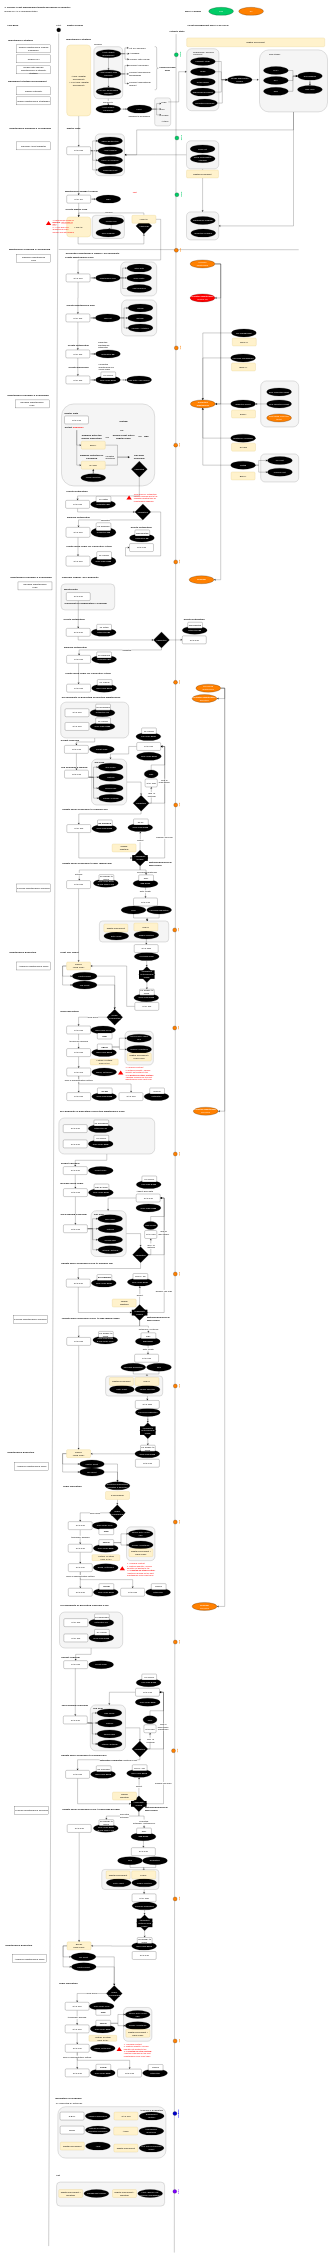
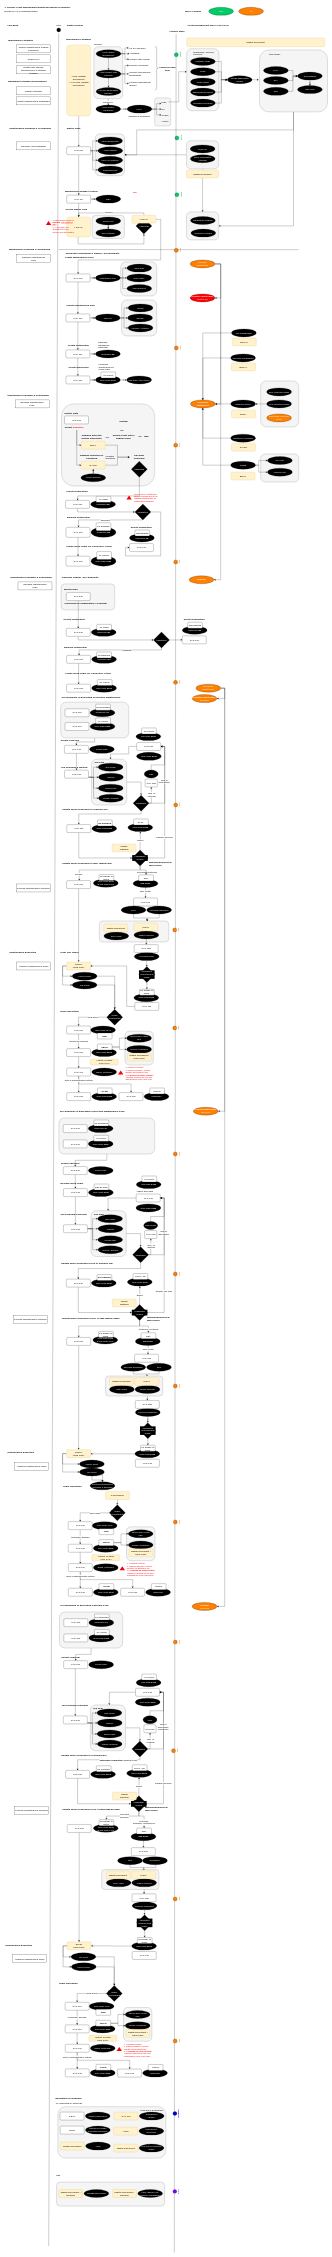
node "Installation Document": moved (205, 103) -> (203, 103)
node "Master Plan": moved (111, 221) -> (108, 221)
node "Corrective Maintenance Execution & Reporting": moved (117, 1486) -> (102, 1486)
